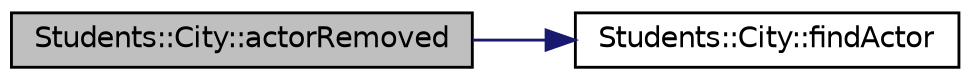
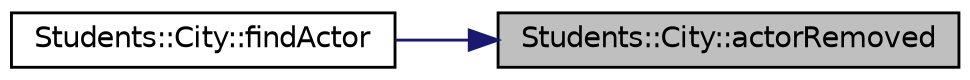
edge "Students::City::actorRemoved" -> "Students::City::findActor": reversed
